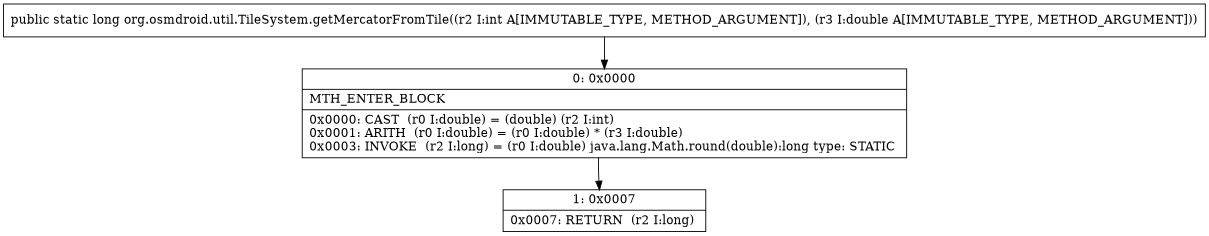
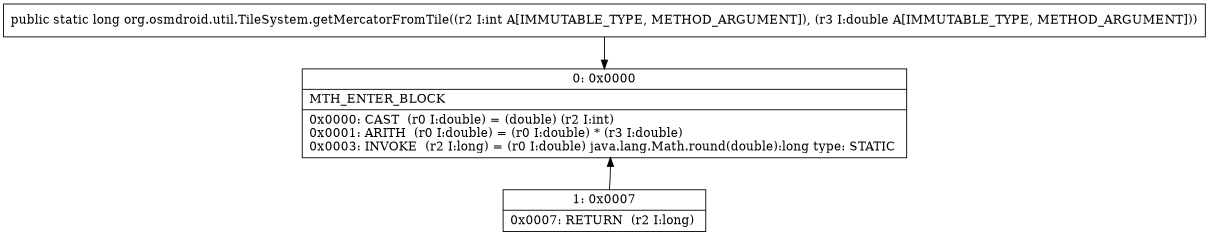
edge "0: 0x0000" -> "1: 0x0007": reversed
